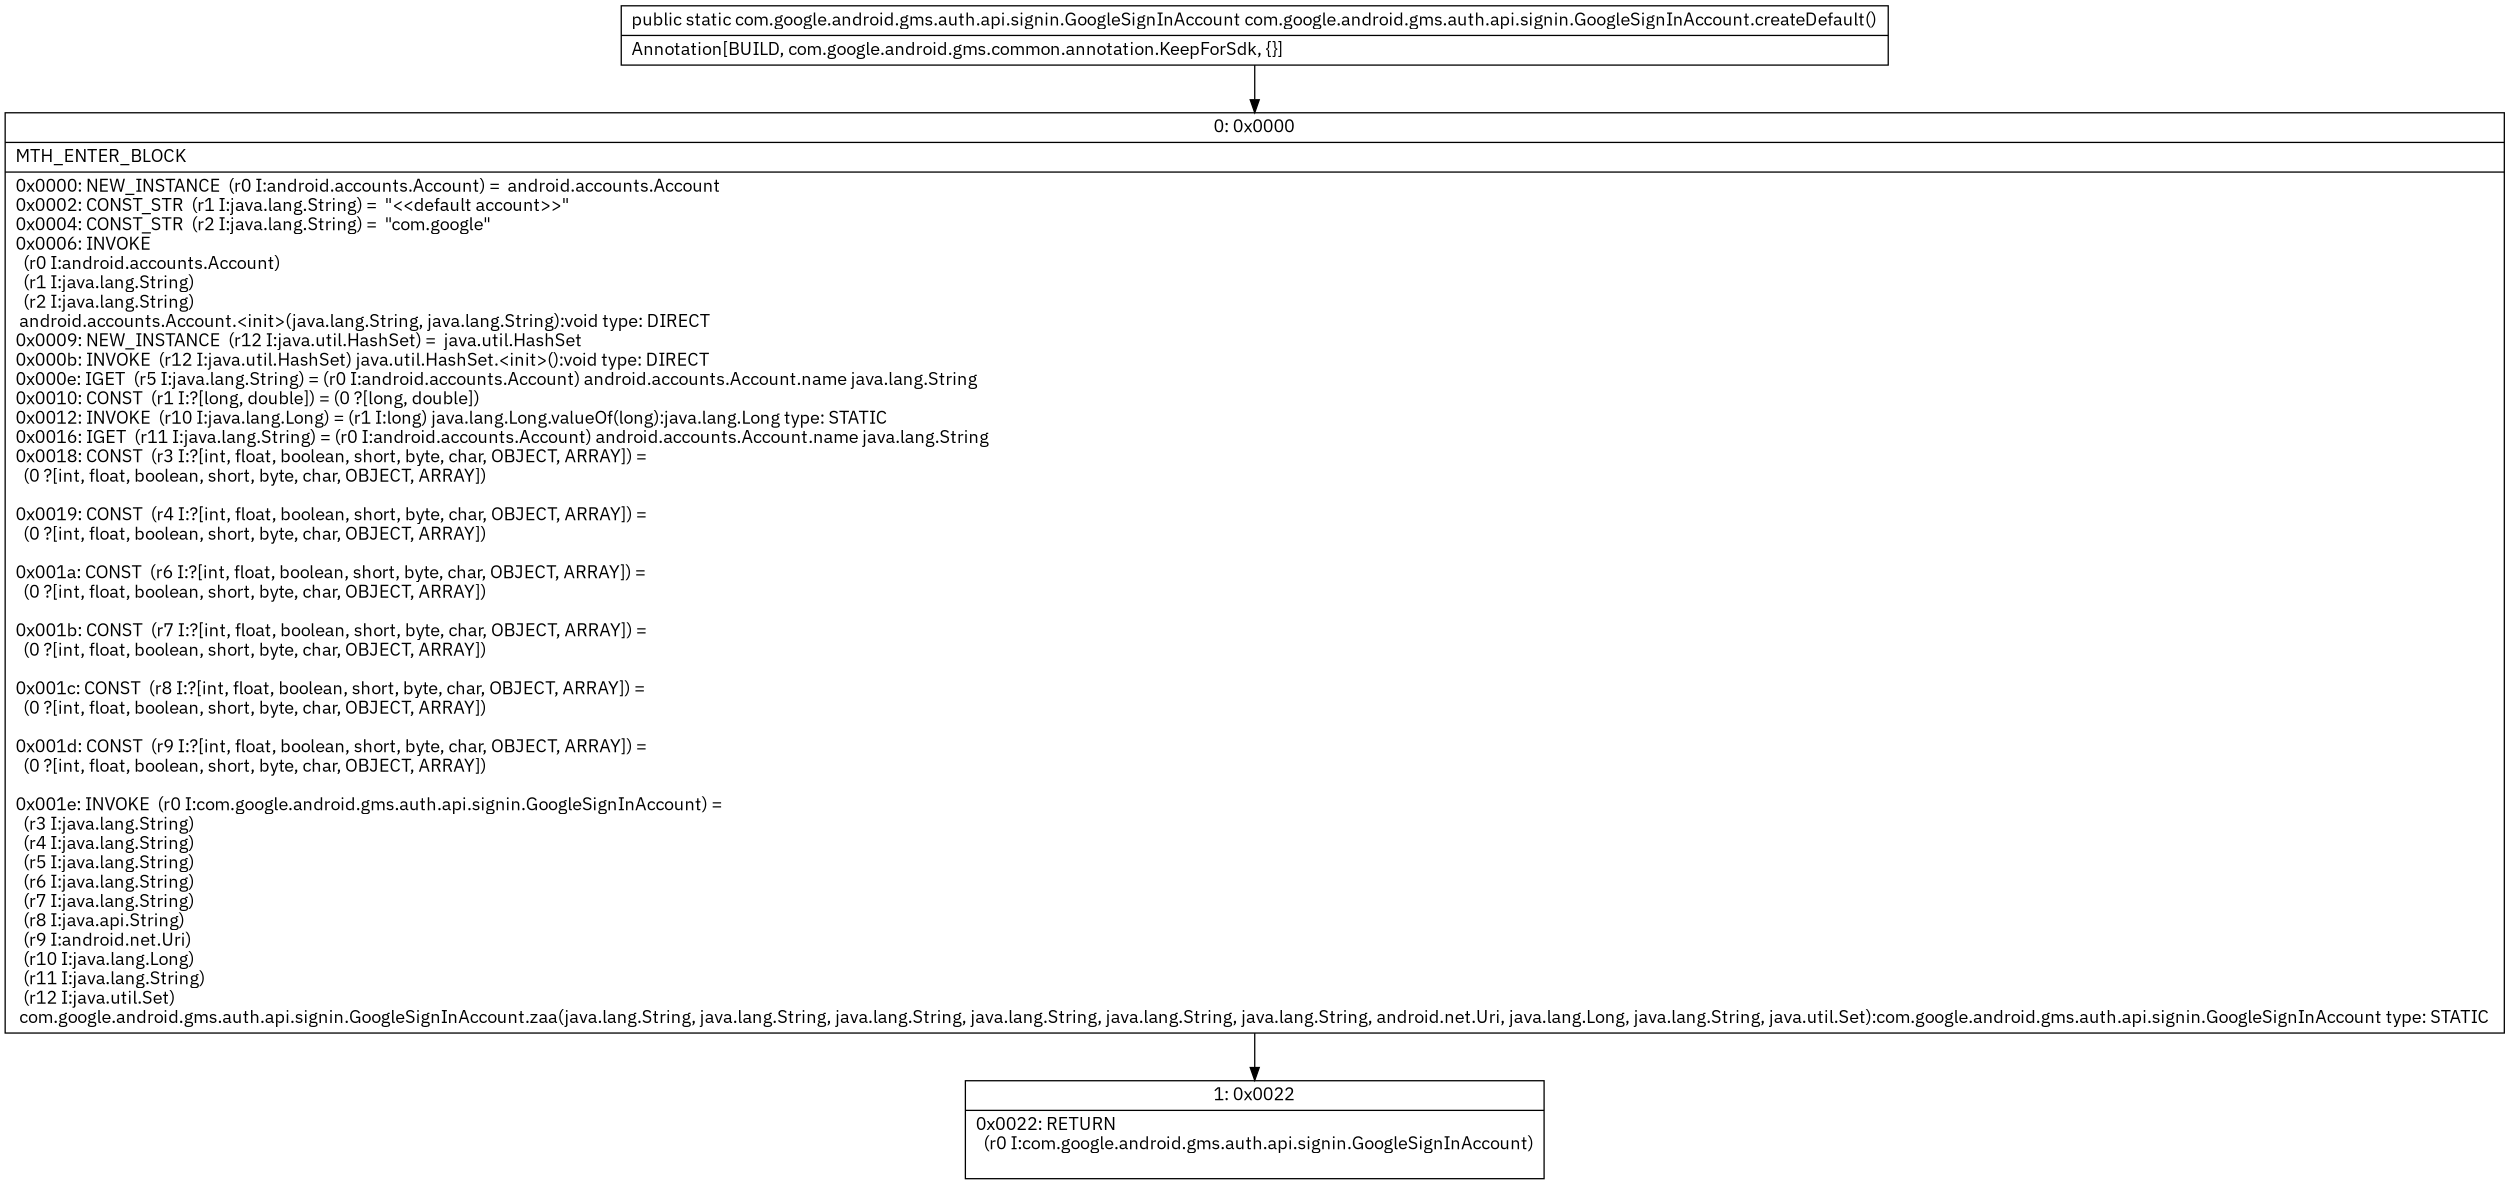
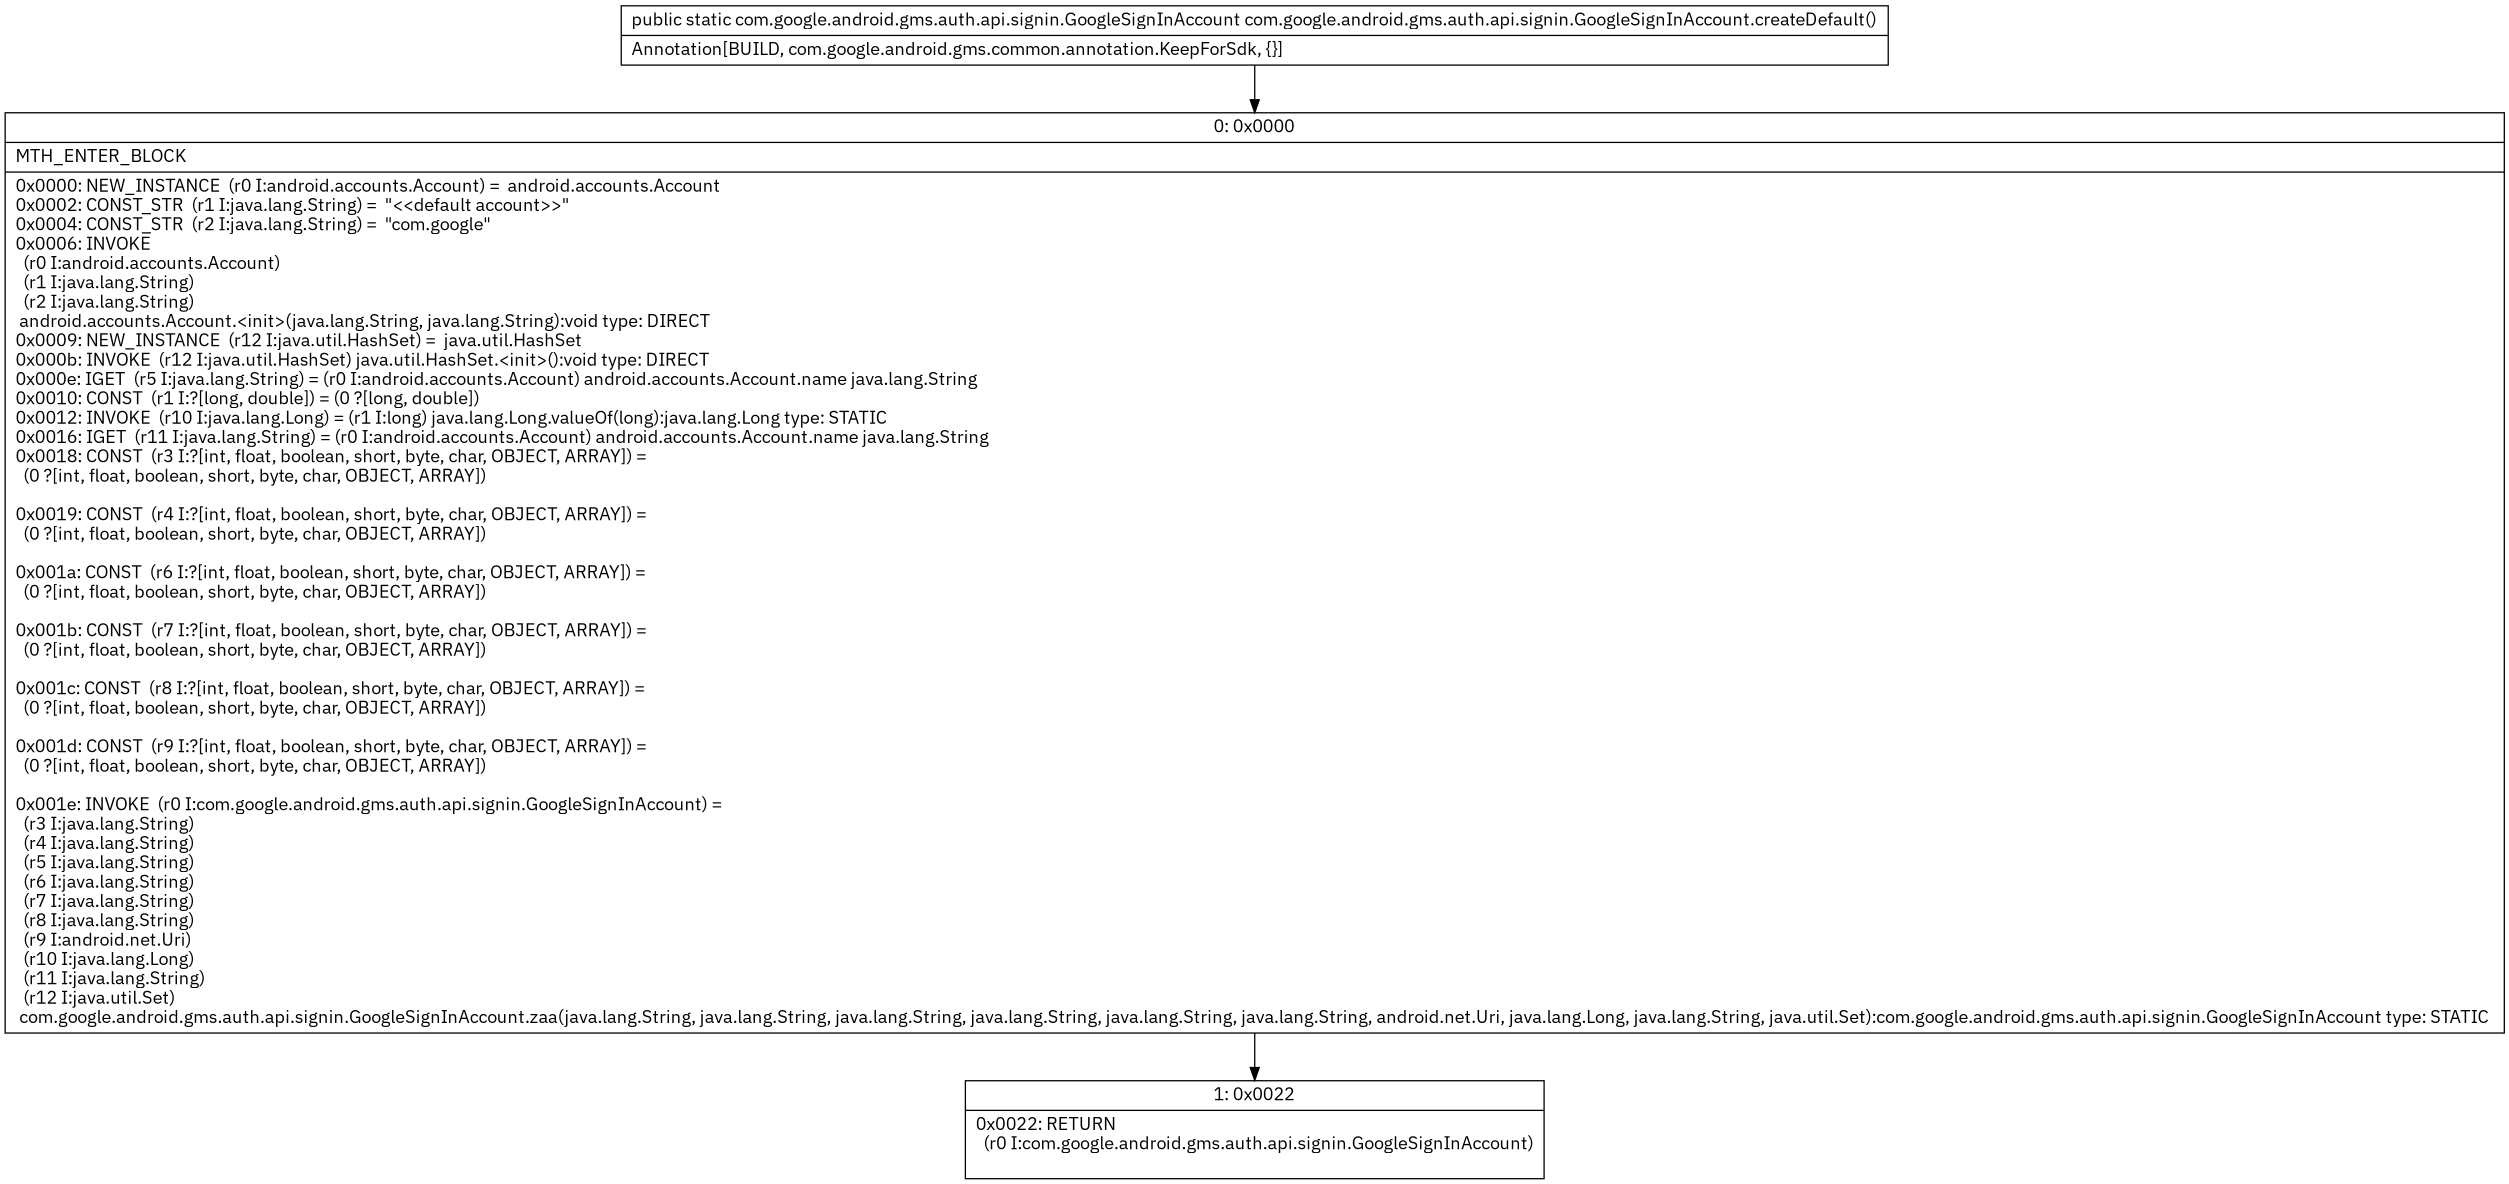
node "0: 0x0000": text "(r8 I:java.api.String)" -> "(r8 I:java.lang.String)"
